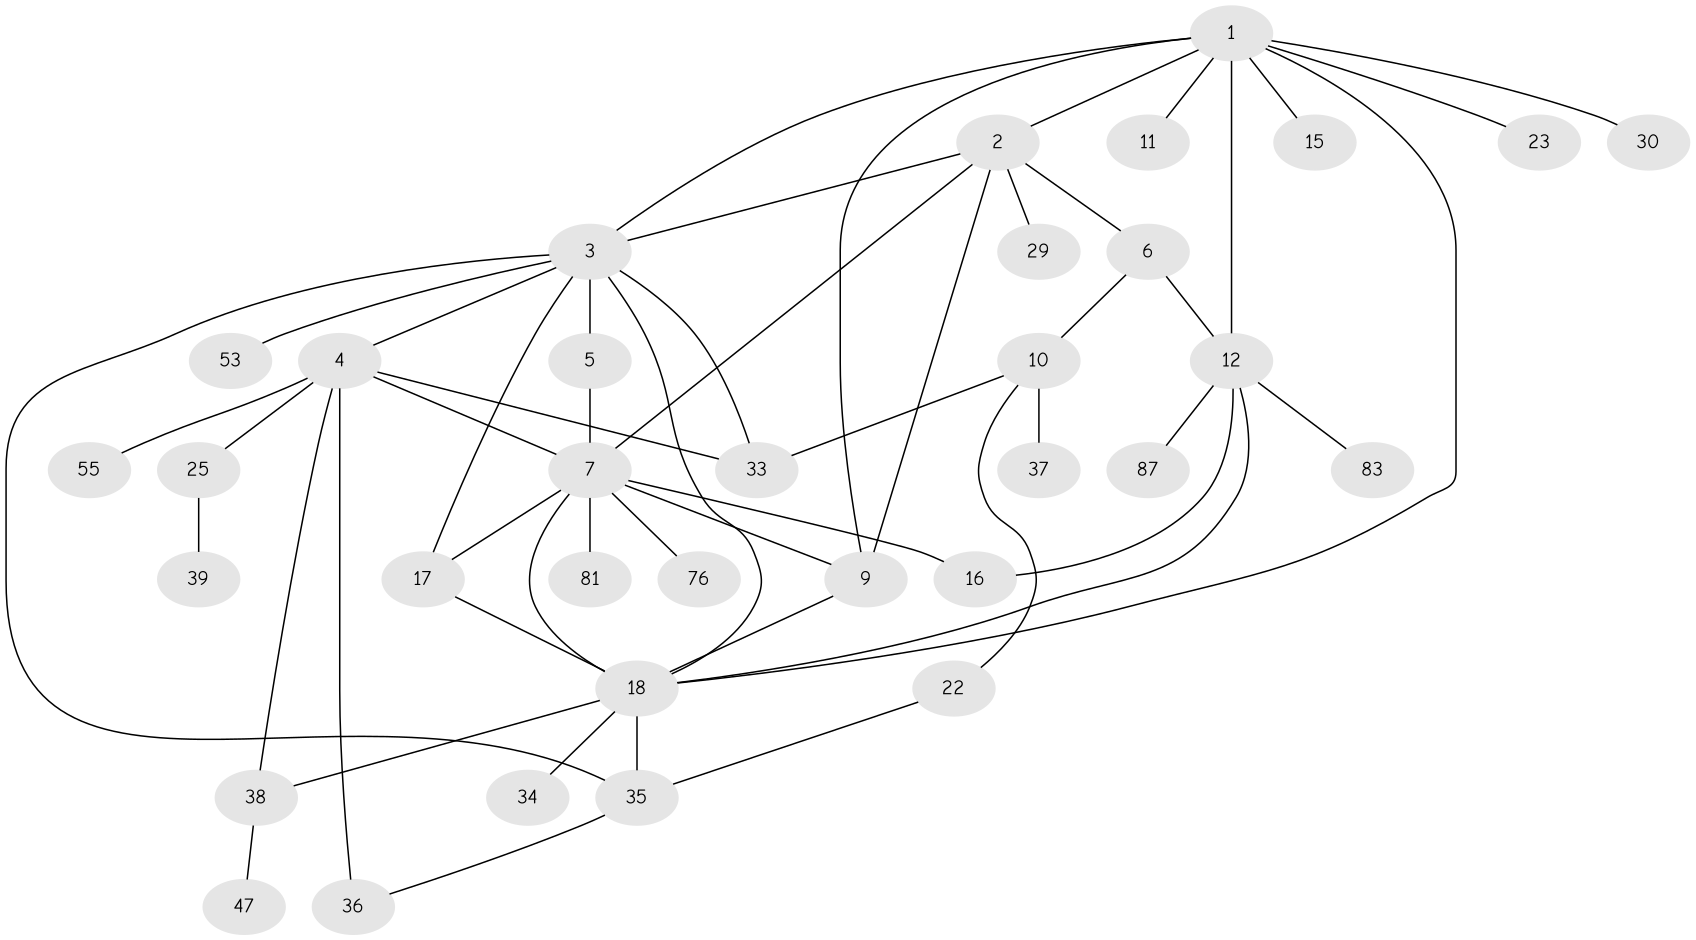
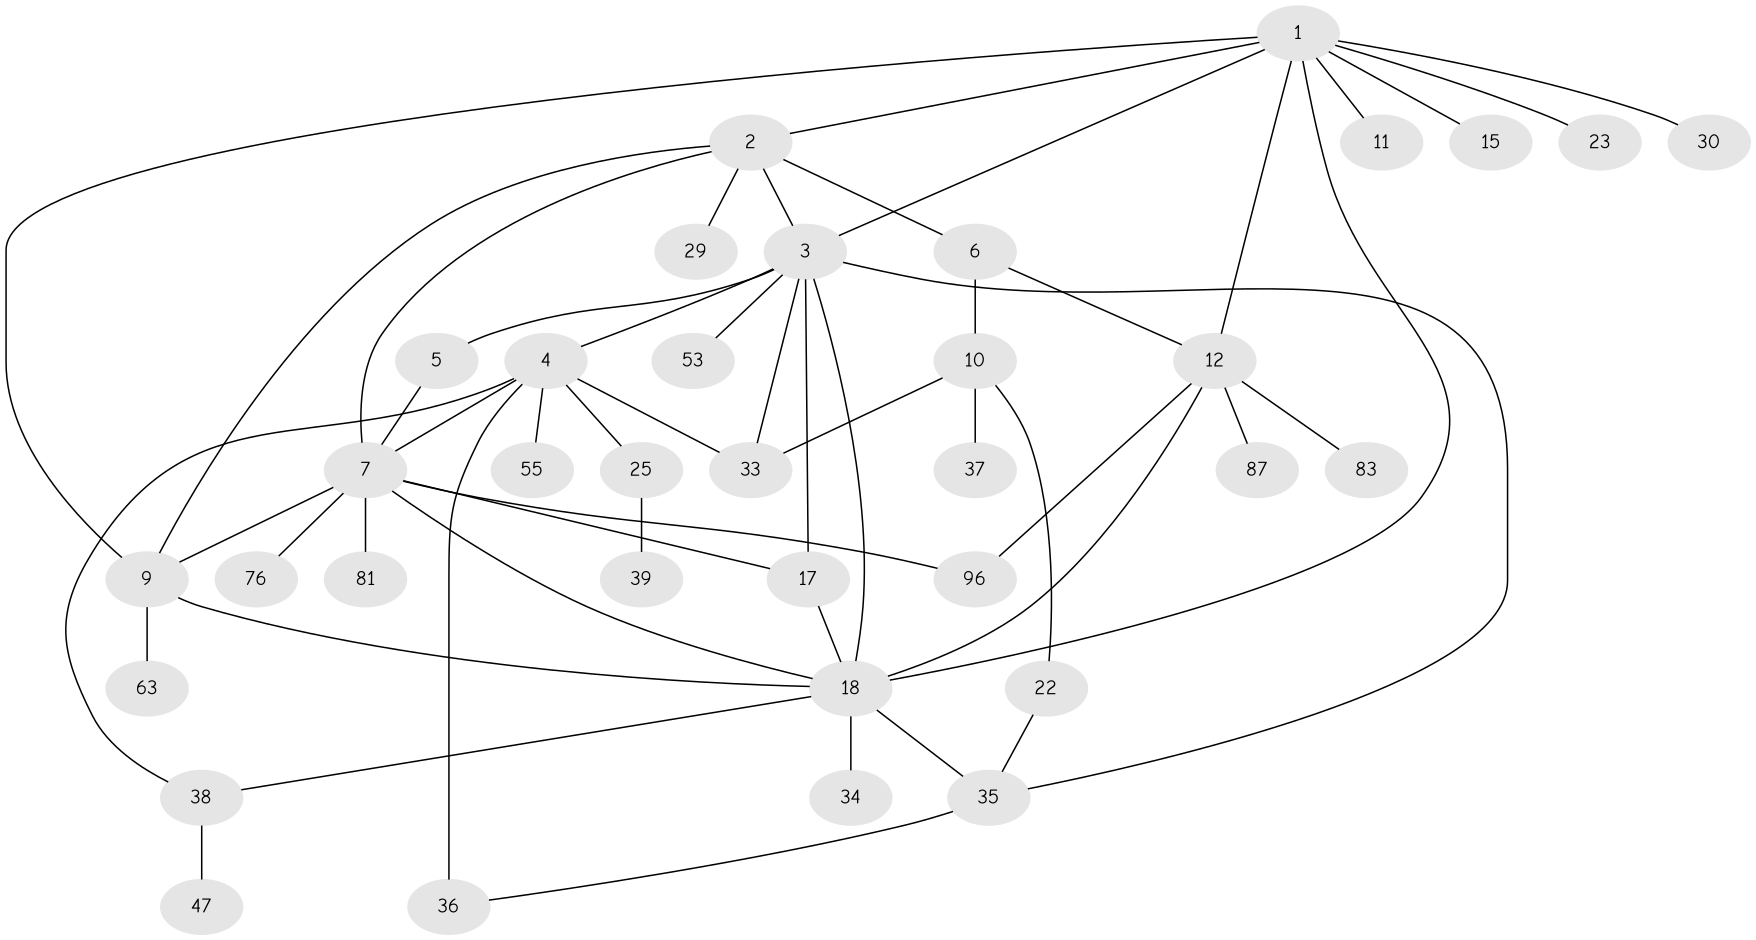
node "16": label "16" -> "96"
node "63": added
